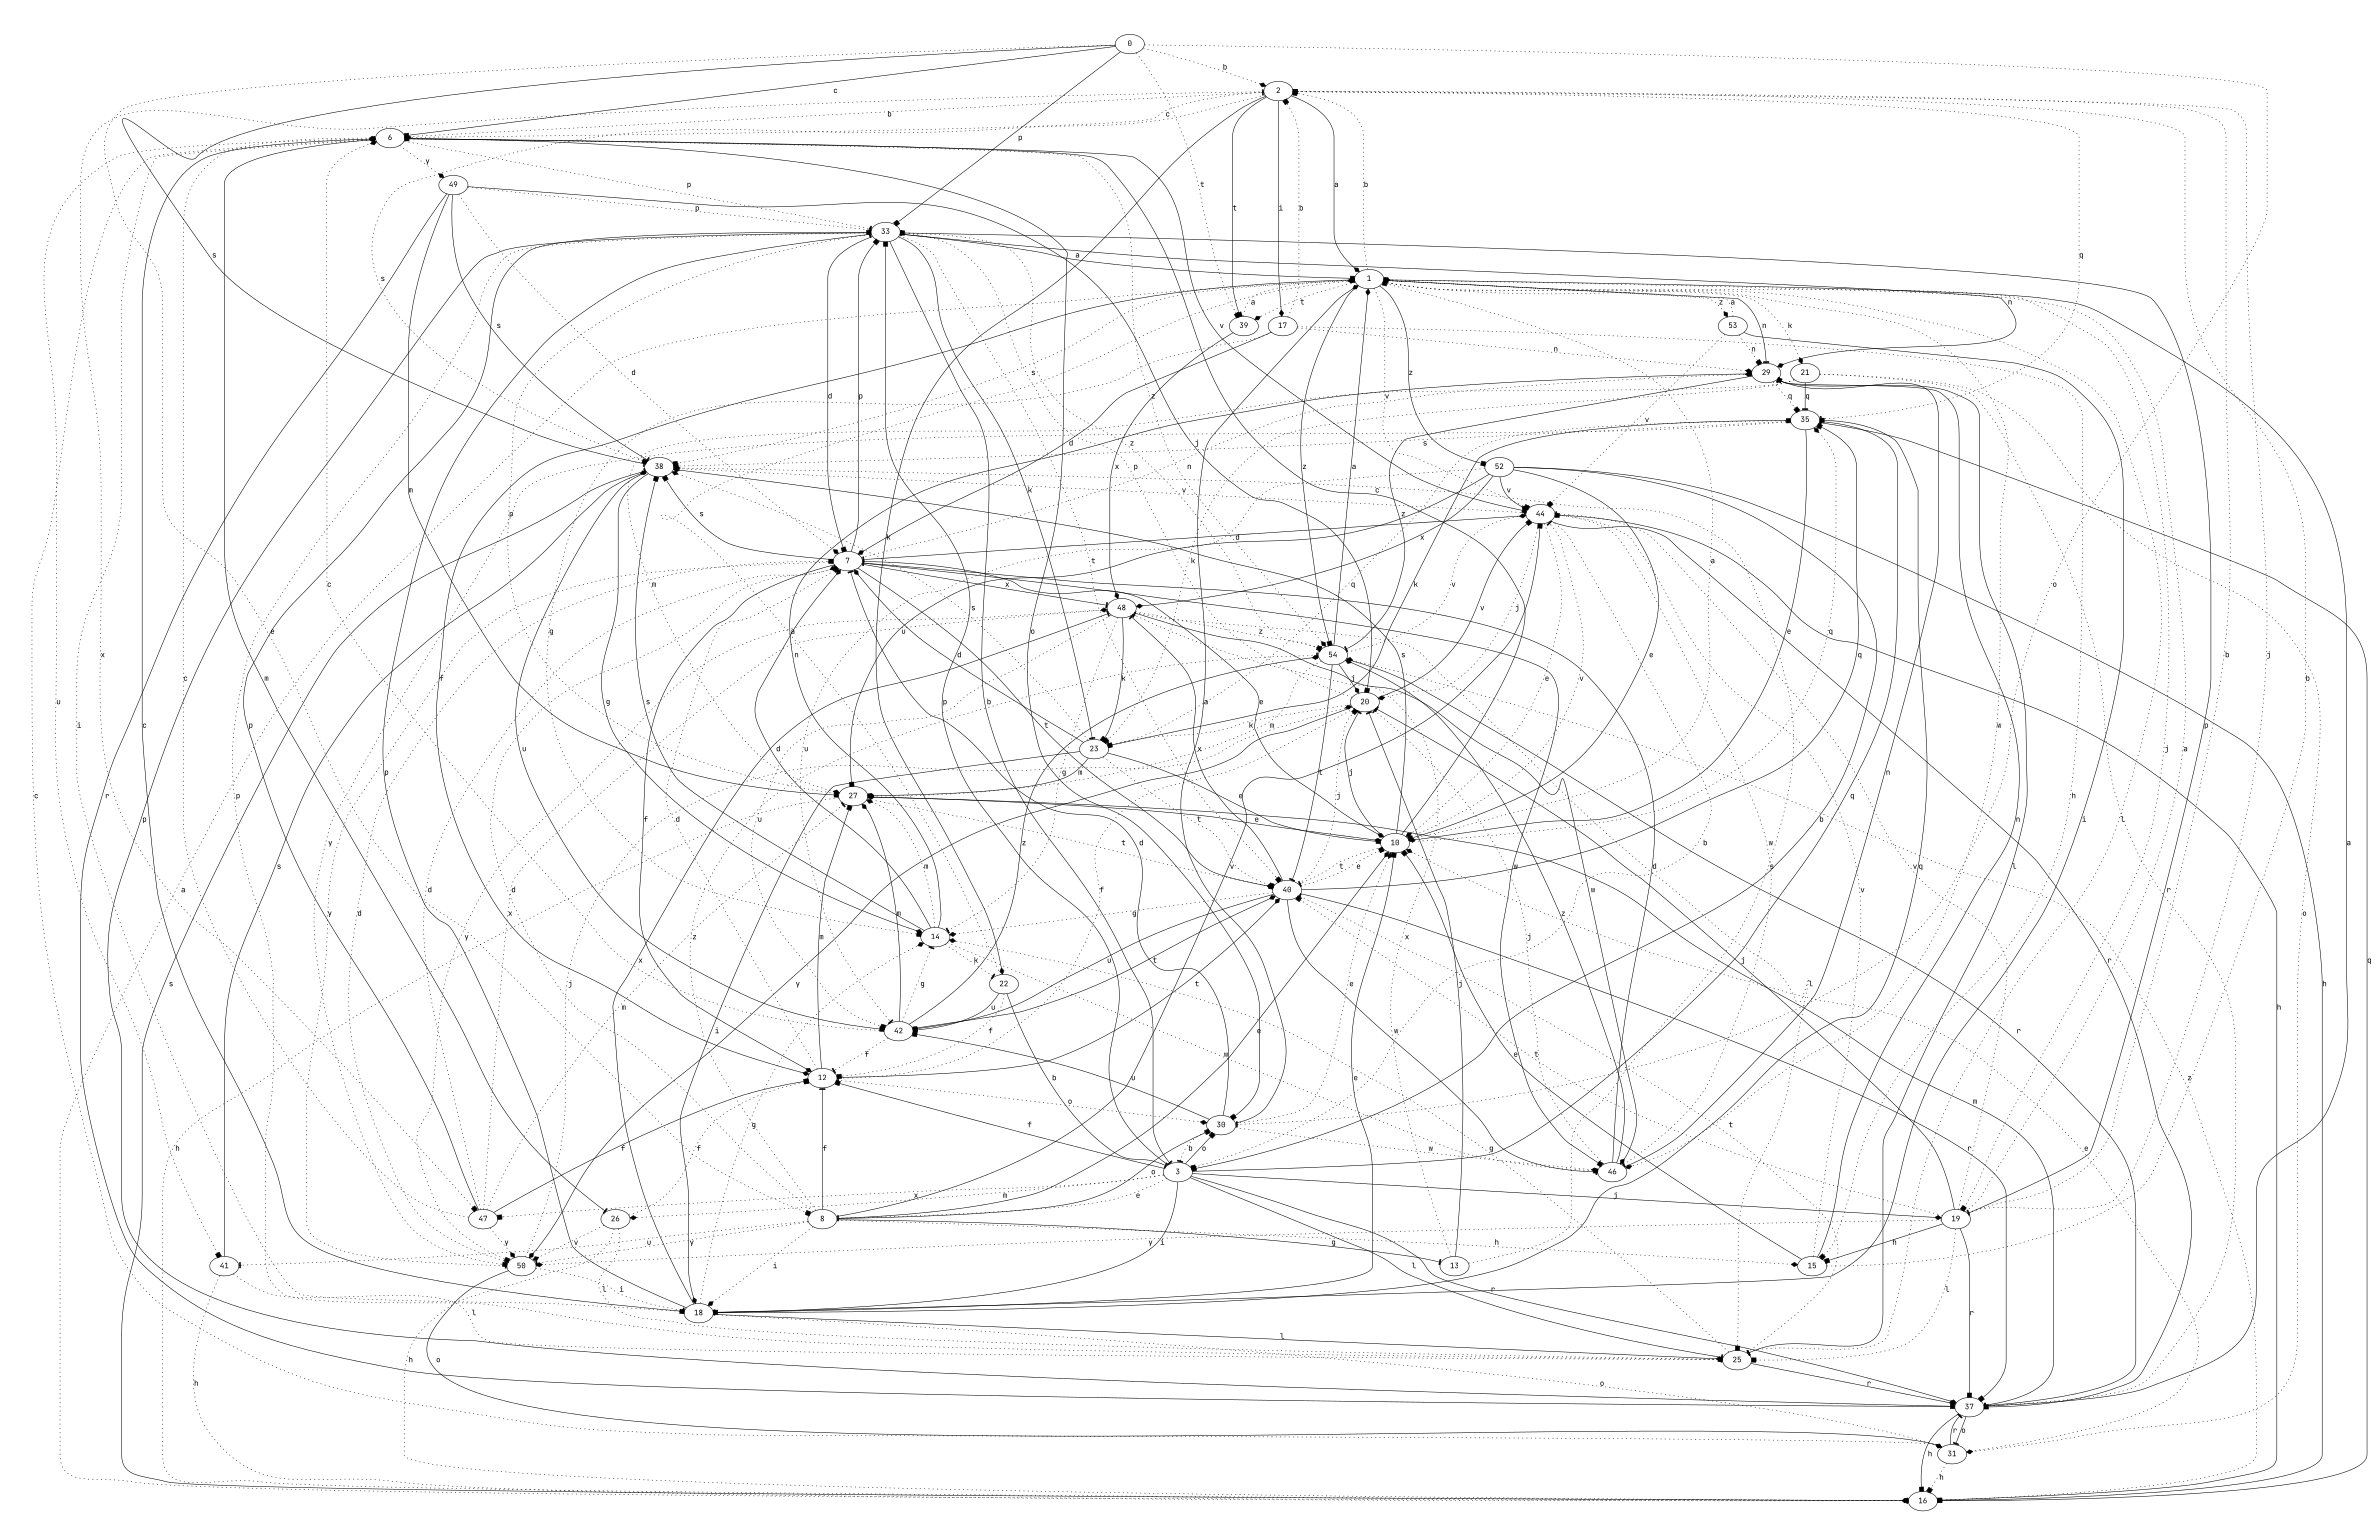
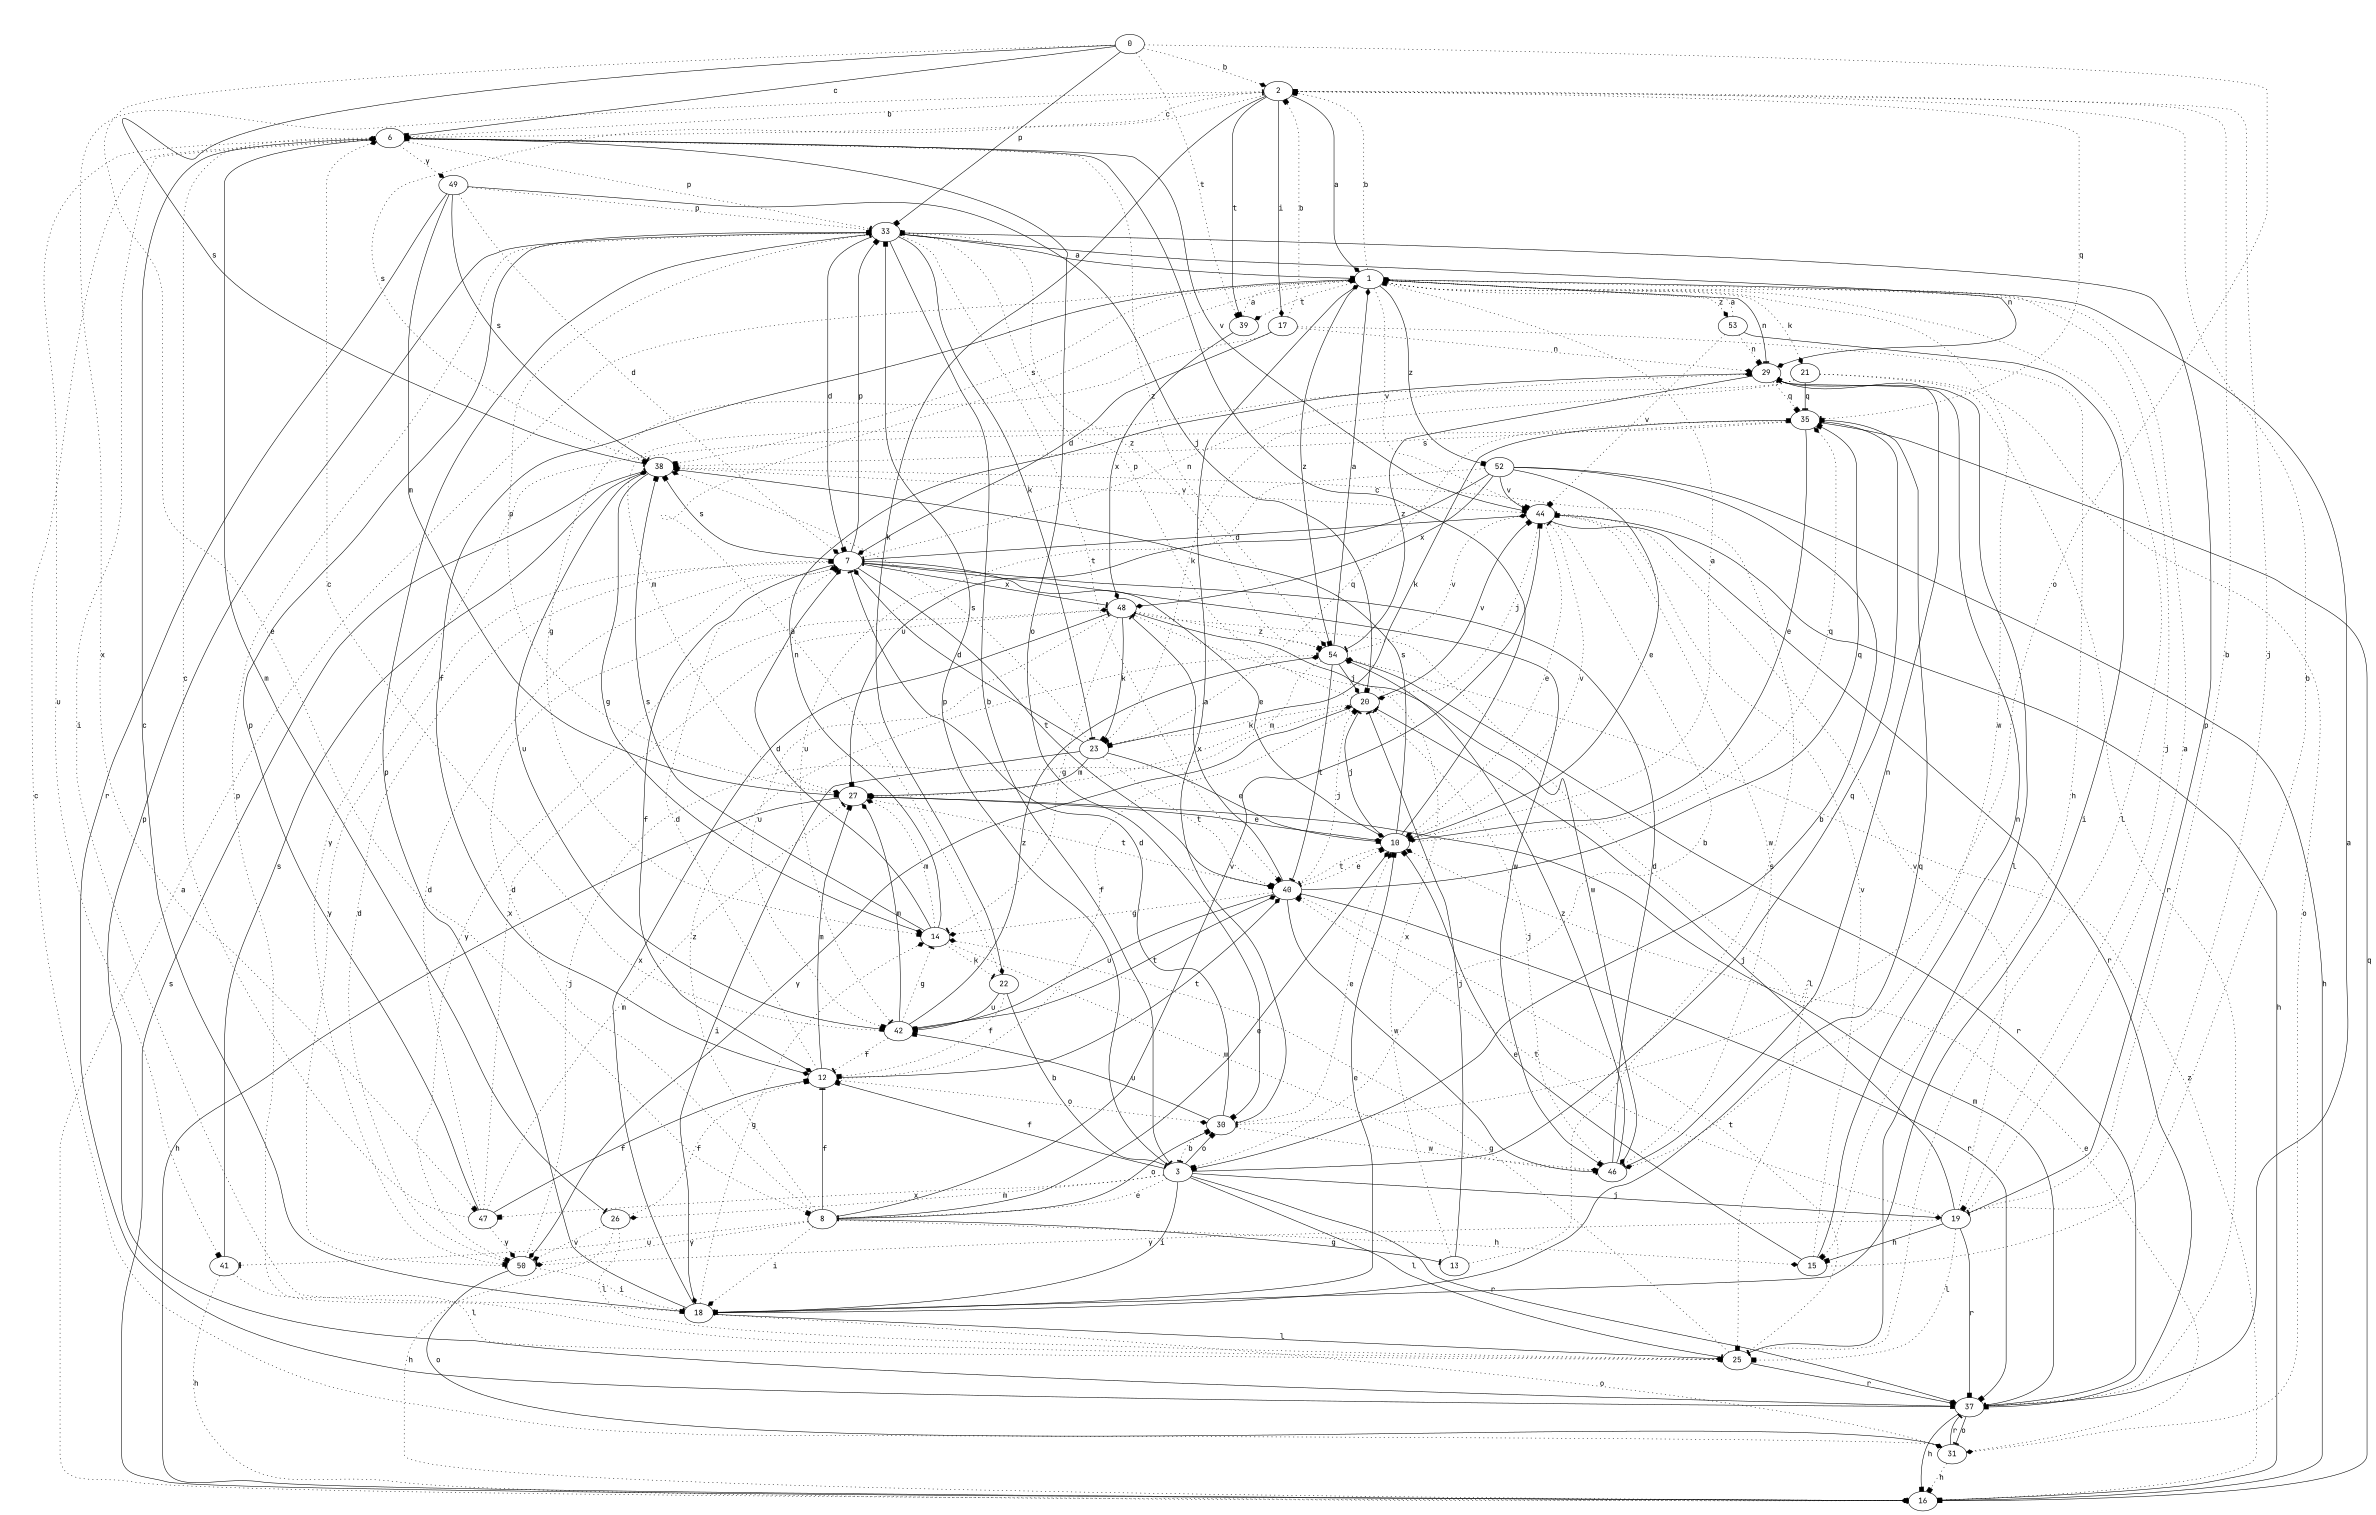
edge "25" -> "33": arrowhead tee -> box
edge "27" -> "16": style dotted -> solid
